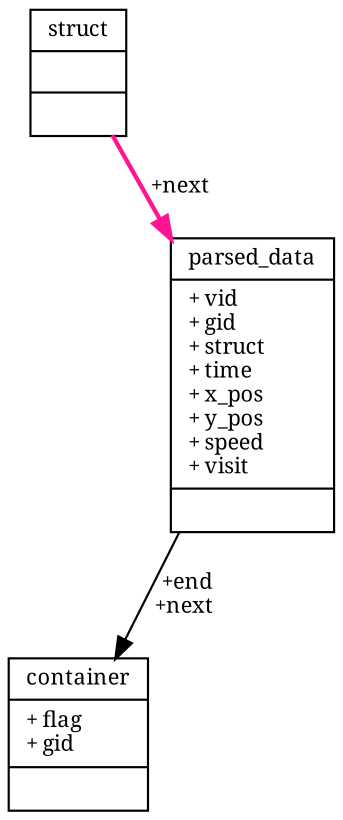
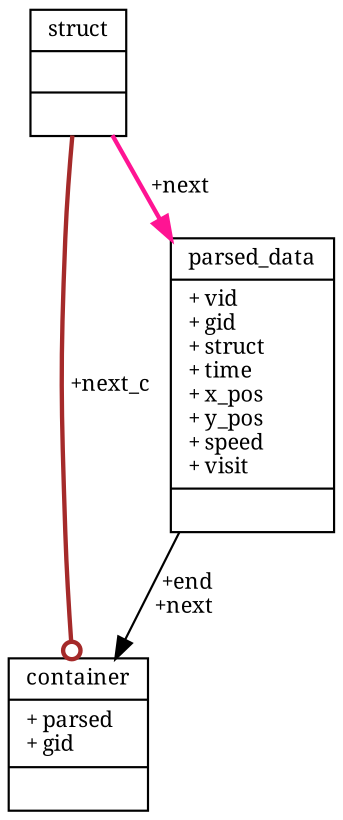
edge "struct" -> "container": added, label "+next_c"
node "container": text "+ flag" -> "+ parsed"
